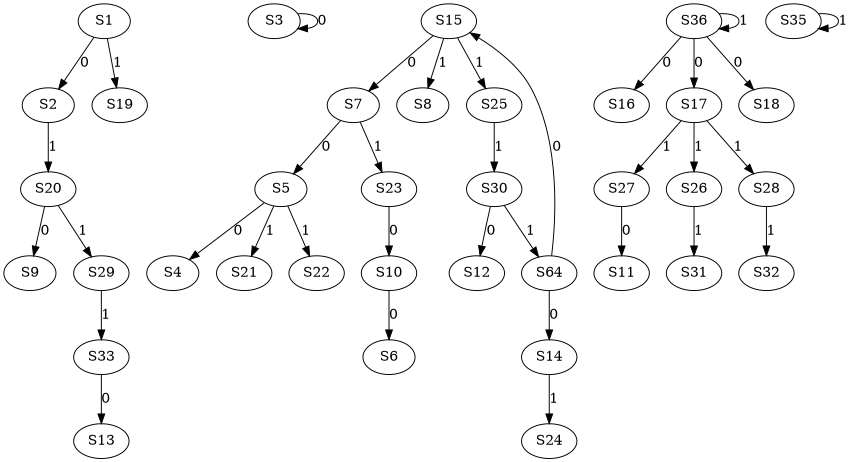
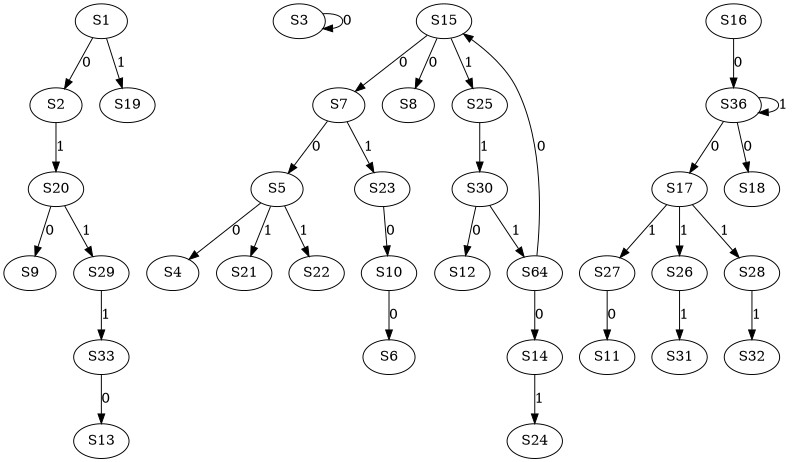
node "S35": removed
edge "S36" -> "S16": reversed
edge "S15" -> "S8": label "1" -> "0"
